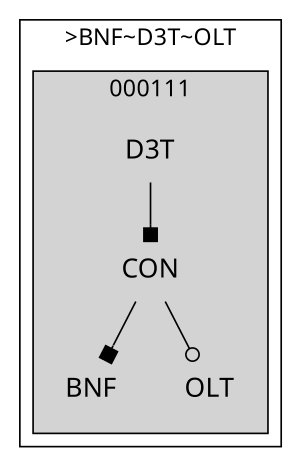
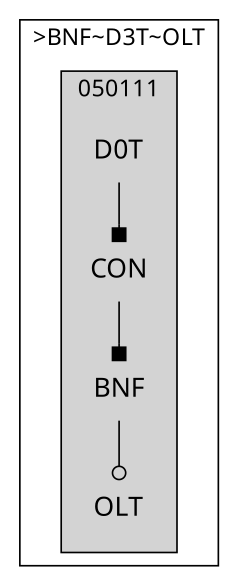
cluster "000111": label "000111" -> "050111"
node "D3T": label "D3T" -> "D0T"
edge "CON" -> "OLT": now "BNF" -> "OLT"
